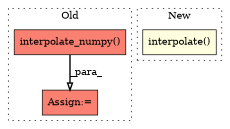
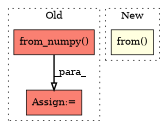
node "interpolate_numpy()": label "interpolate_numpy()" -> "from_numpy()"
node "interpolate()": label "interpolate()" -> "from()"
